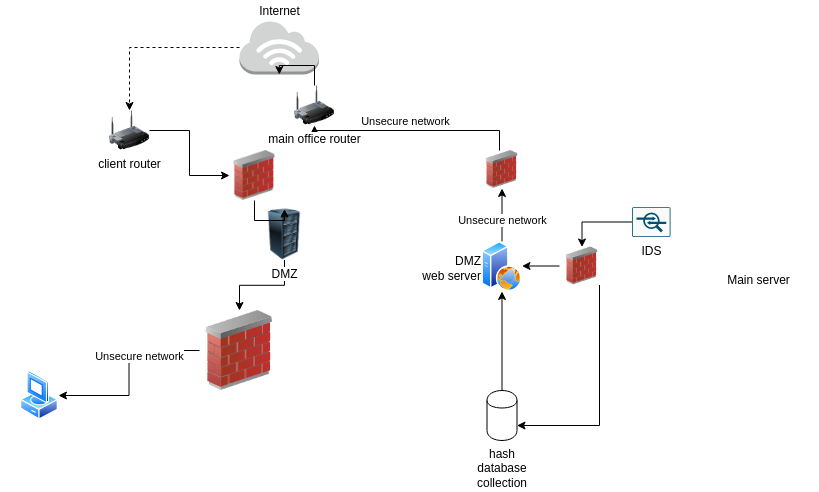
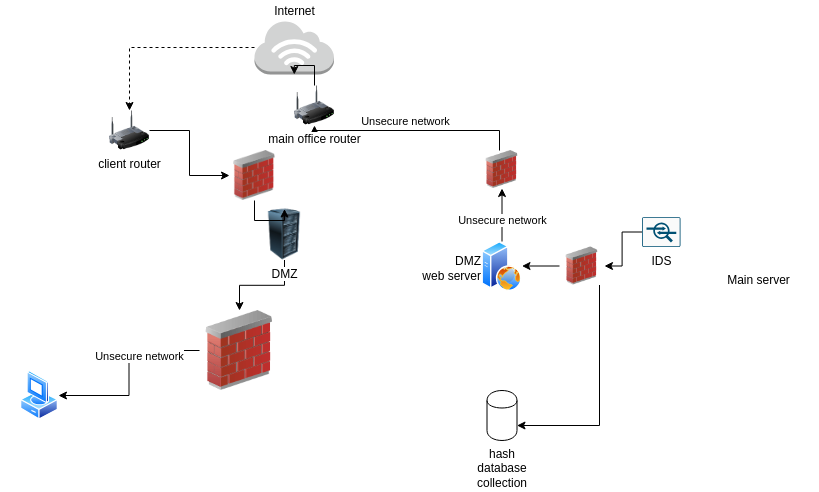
node "Internet": moved (279, 48) -> (294, 48)
node "IDS": moved (651, 222) -> (661, 232)
edge "hash database collection" -> "DMZ web server": removed
